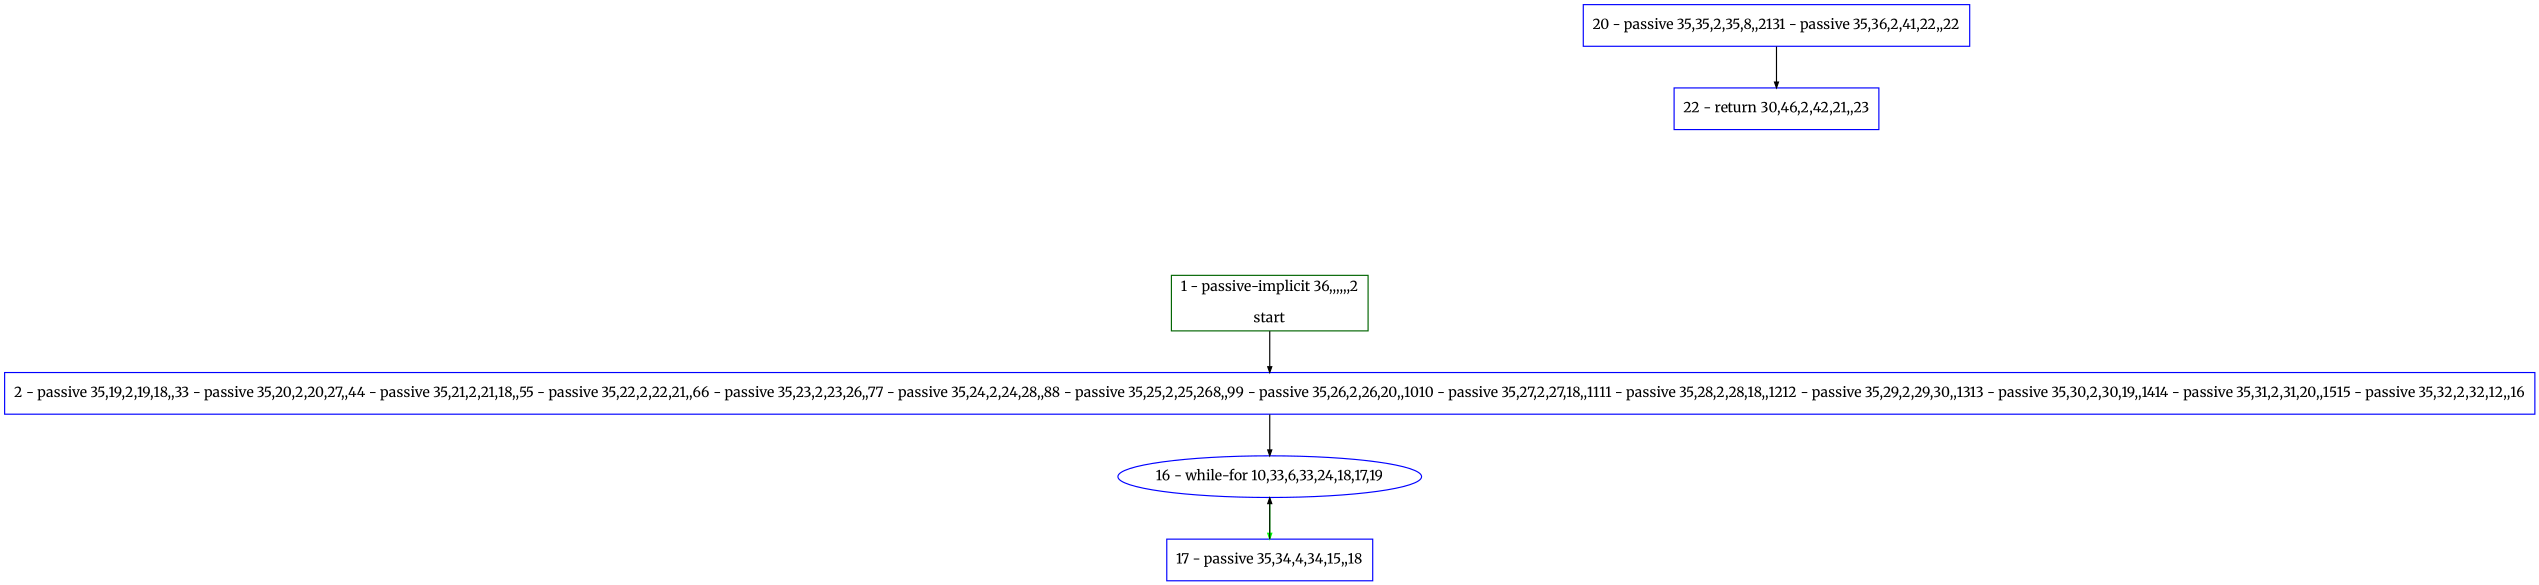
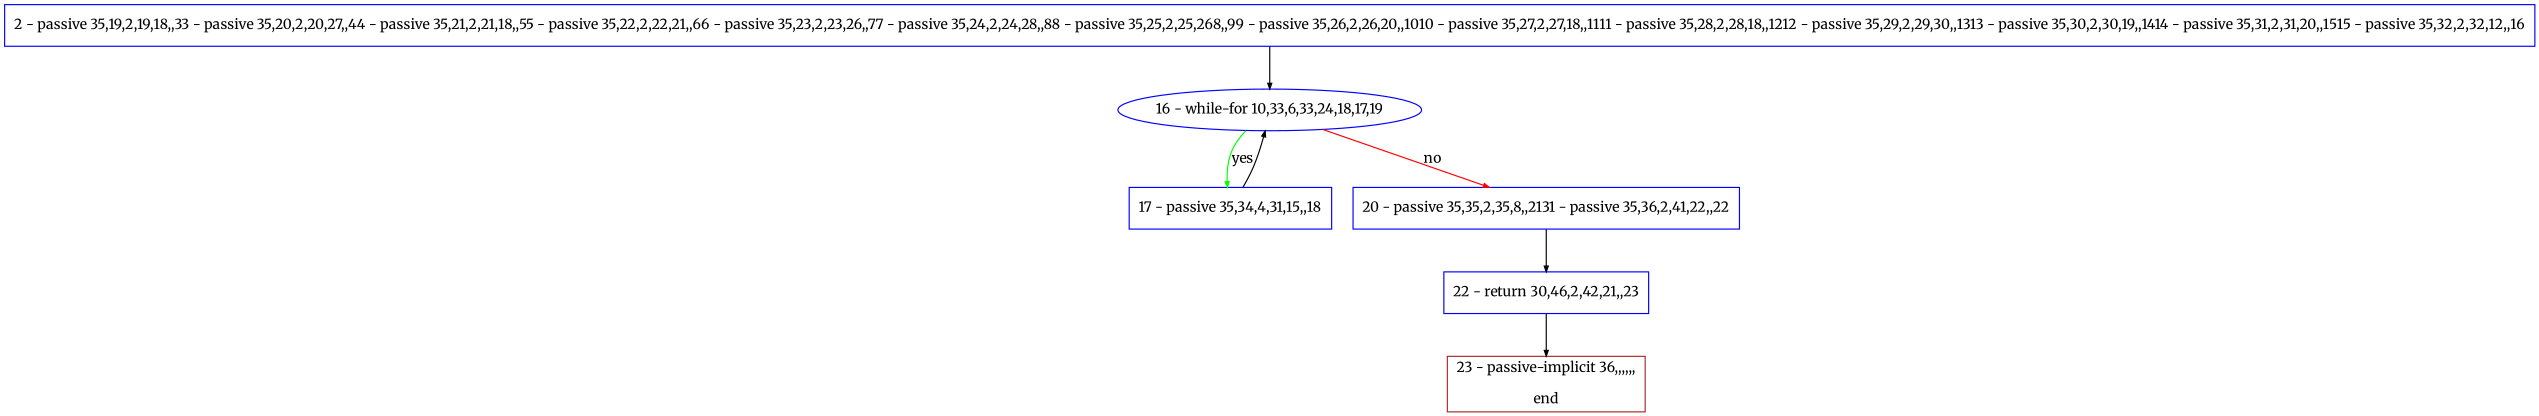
edge "16 - while-for 10,33,6,33,24,18,17,19" -> "20 - passive 35,35,2,35,8,,2131 - passive 35,36,2,41,22,,22": added, label "no"
node "1 - passive-implicit 36,,,,,,2 start": removed
node "23 - passive-implicit 36,,,,,, end": added
node "17 - passive 35,34,4,34,15,,18": label "17 - passive 35,34,4,34,15,,18" -> "17 - passive 35,34,4,31,15,,18"
